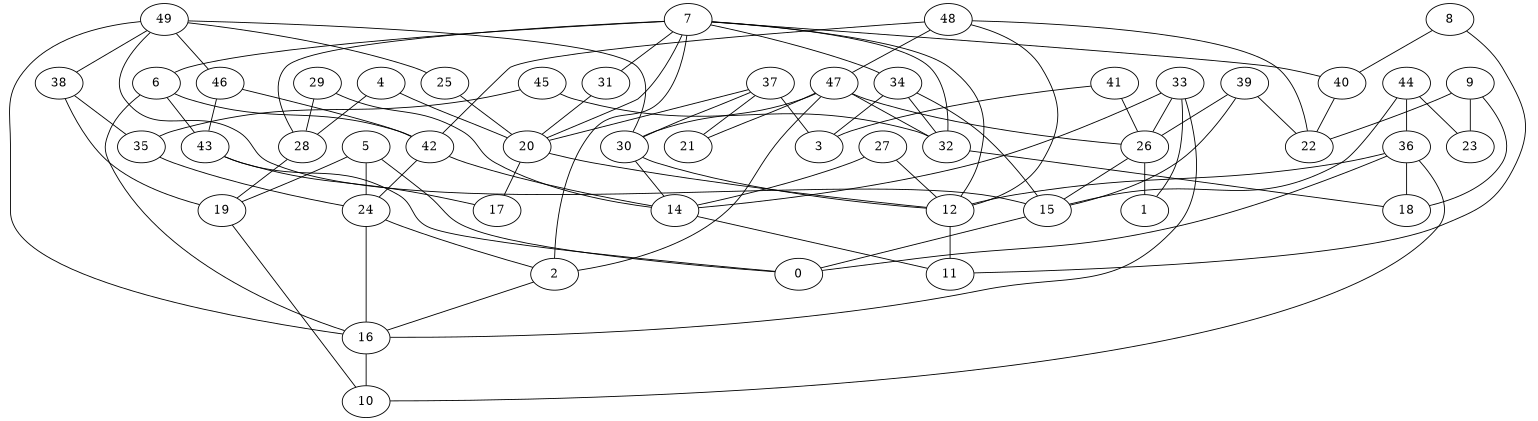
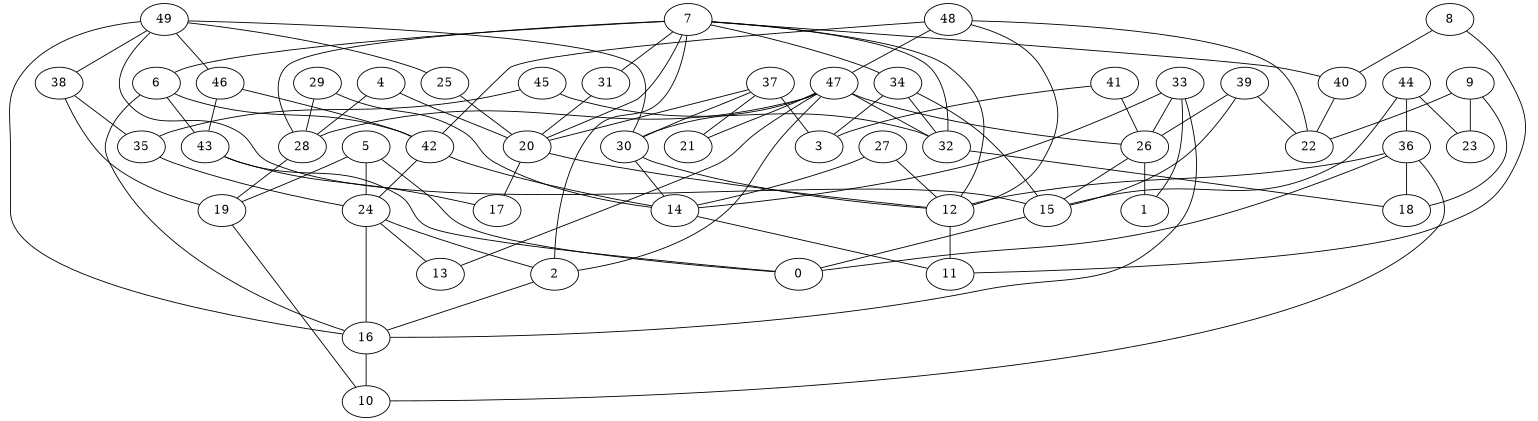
edge "47" -- "28": added
node "13": added
